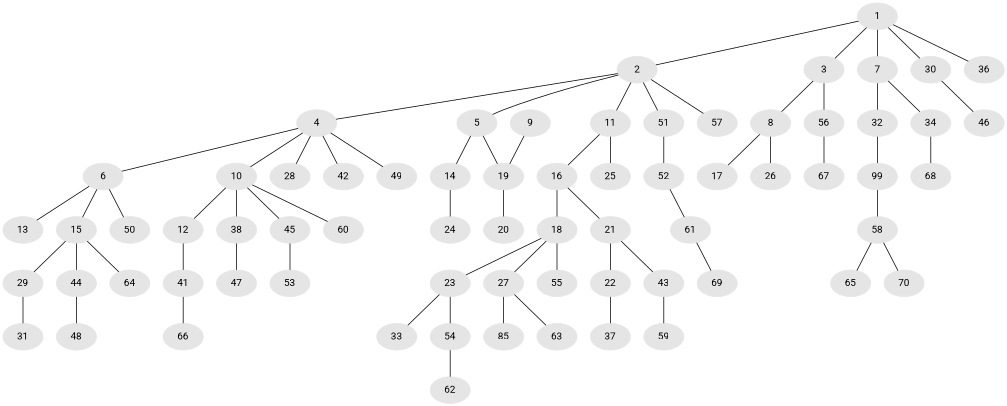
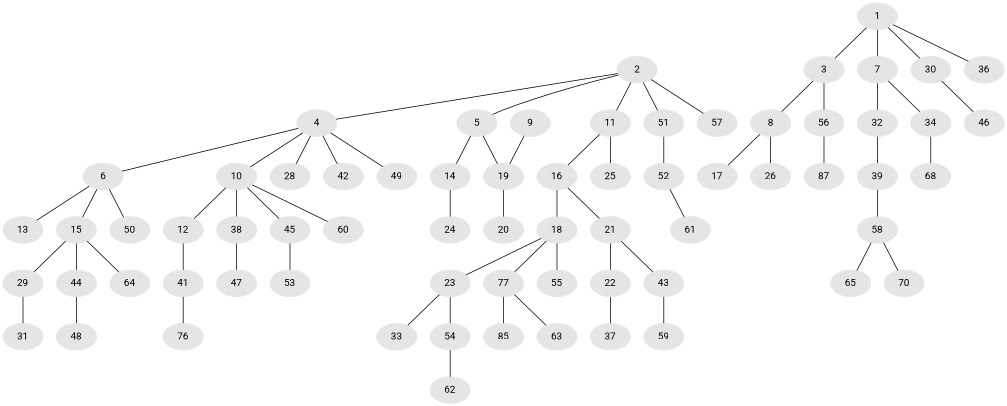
edge "1" -- "2": removed
node "67": label "67" -> "87"
node "99": label "99" -> "39"
node "27": label "27" -> "77"
node "69": removed
node "66": label "66" -> "76"
